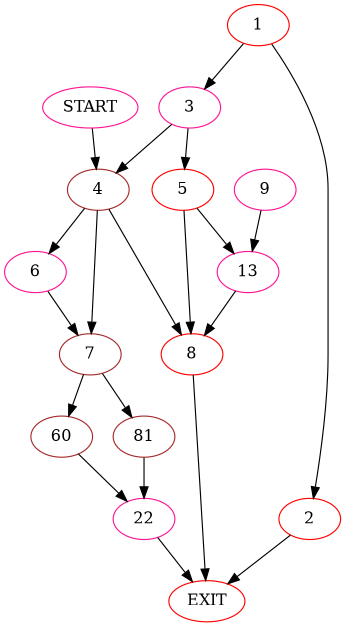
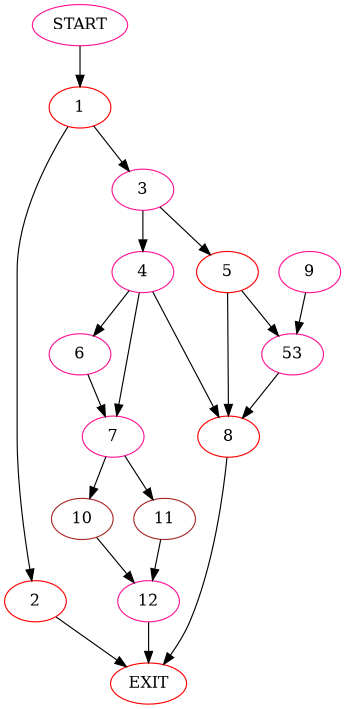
edge "START" -> "4": now "START" -> "1"
node "4": color brown -> deeppink
node "13": label "13" -> "53"
node "7": color brown -> deeppink
node "60": label "60" -> "10"
node "81": label "81" -> "11"
node "22": label "22" -> "12"
